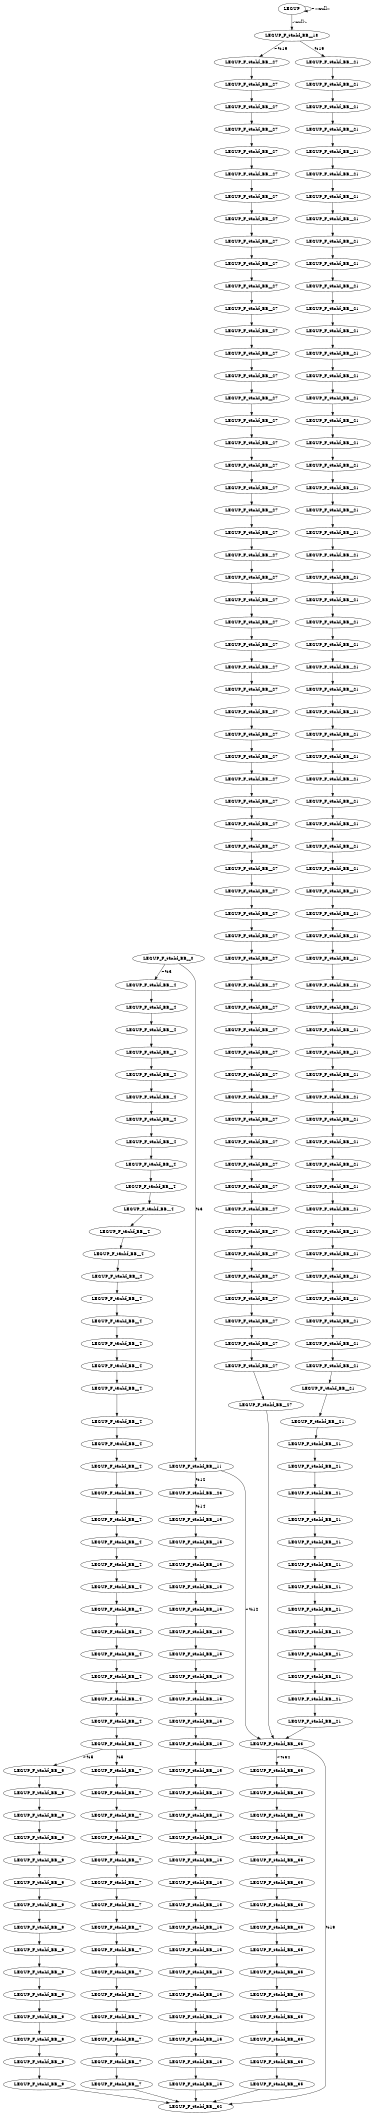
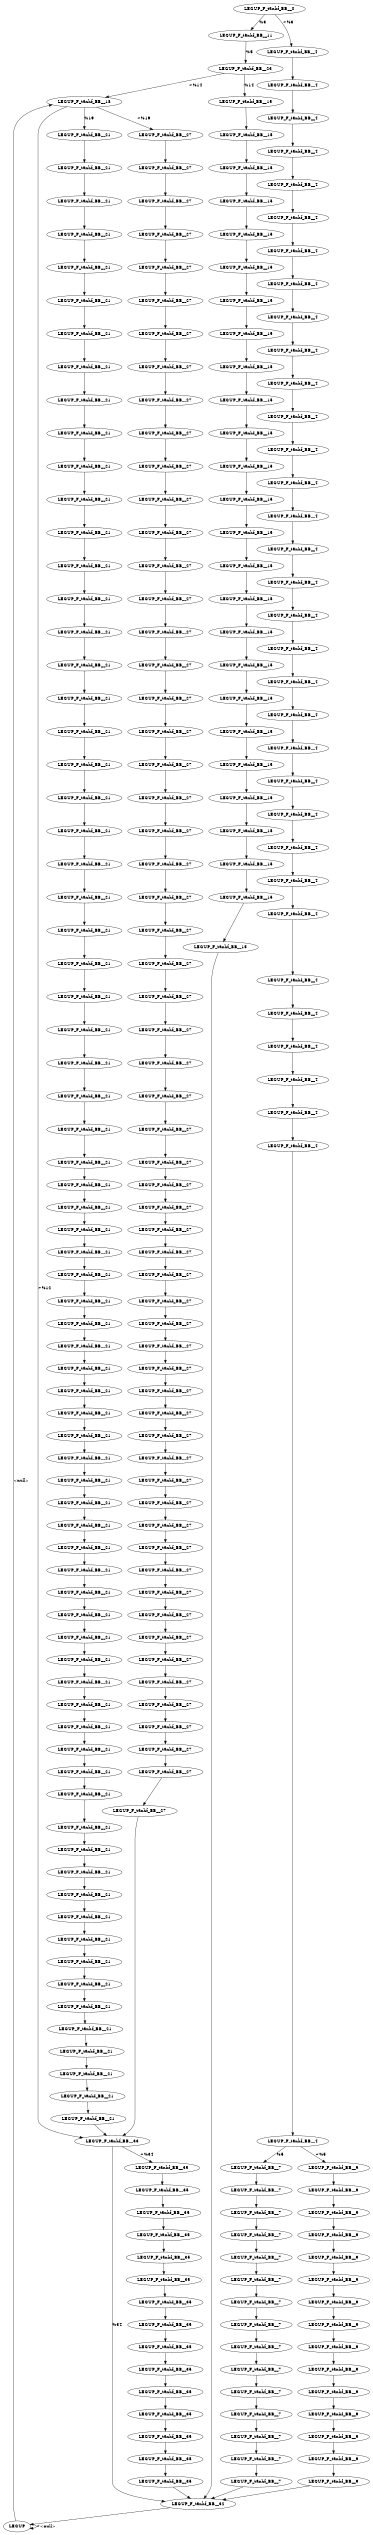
edge "LEGUP_F_tanhf_BB__23" -> "LEGUP_F_tanhf_BB__18": added, label "~%14"
edge "LEGUP_F_tanhf_BB__11" -> "LEGUP_F_tanhf_BB__23": label "%12" -> "%5"
edge "LEGUP_F_tanhf_BB__11" -> "LEGUP_F_tanhf_BB__33": now "LEGUP_F_tanhf_BB__18" -> "LEGUP_F_tanhf_BB__33"
edge "LEGUP_F_tanhf_BB__33" -> "LEGUP_F_tanhf_BB__32": label "%19" -> "%34"
edge "LEGUP_F_tanhf_BB__32" -> "LEGUP": added
